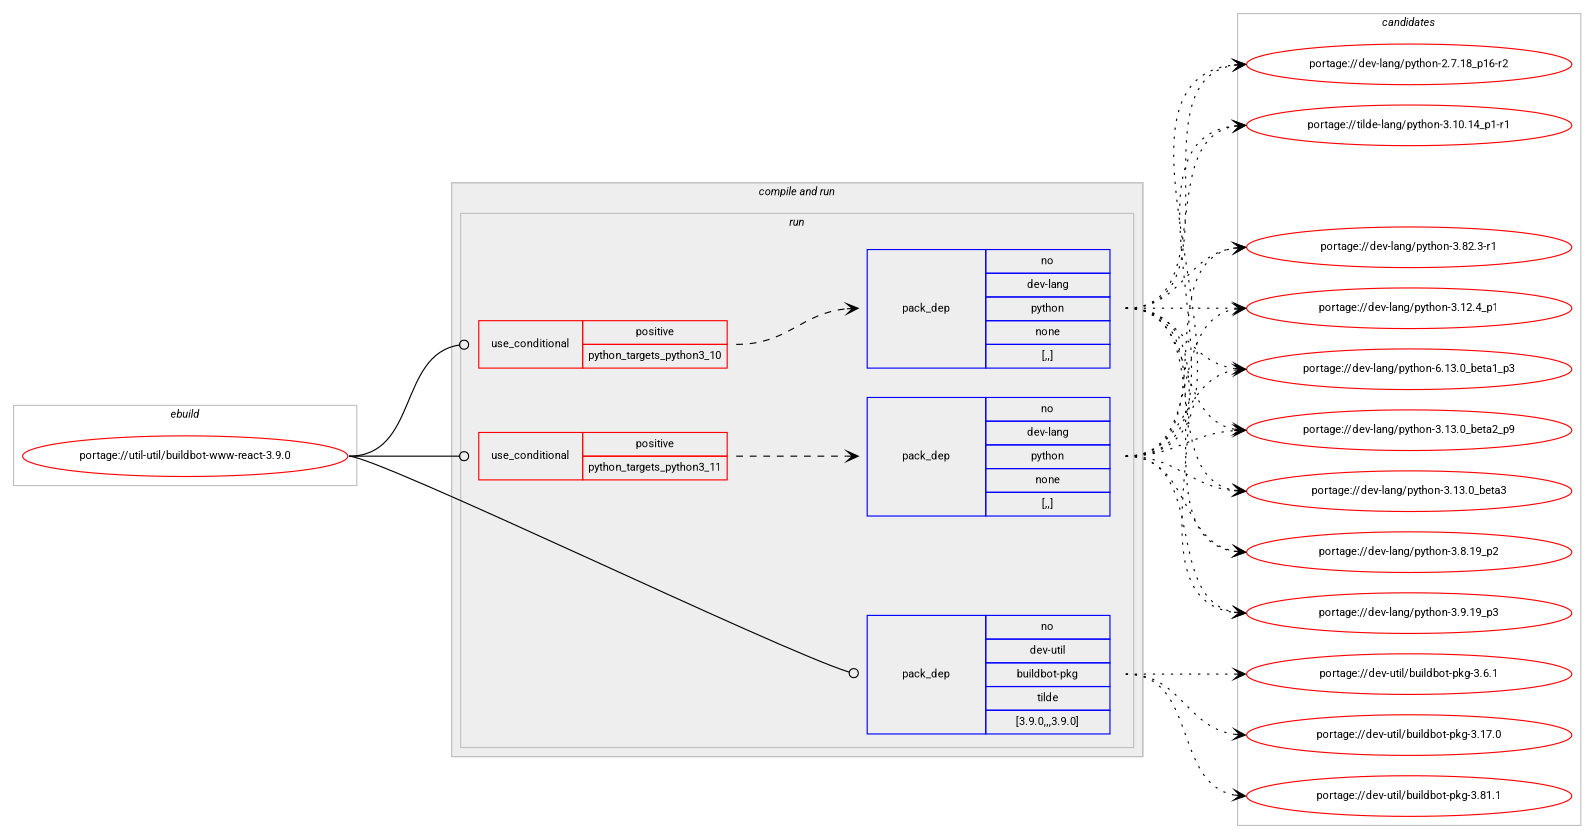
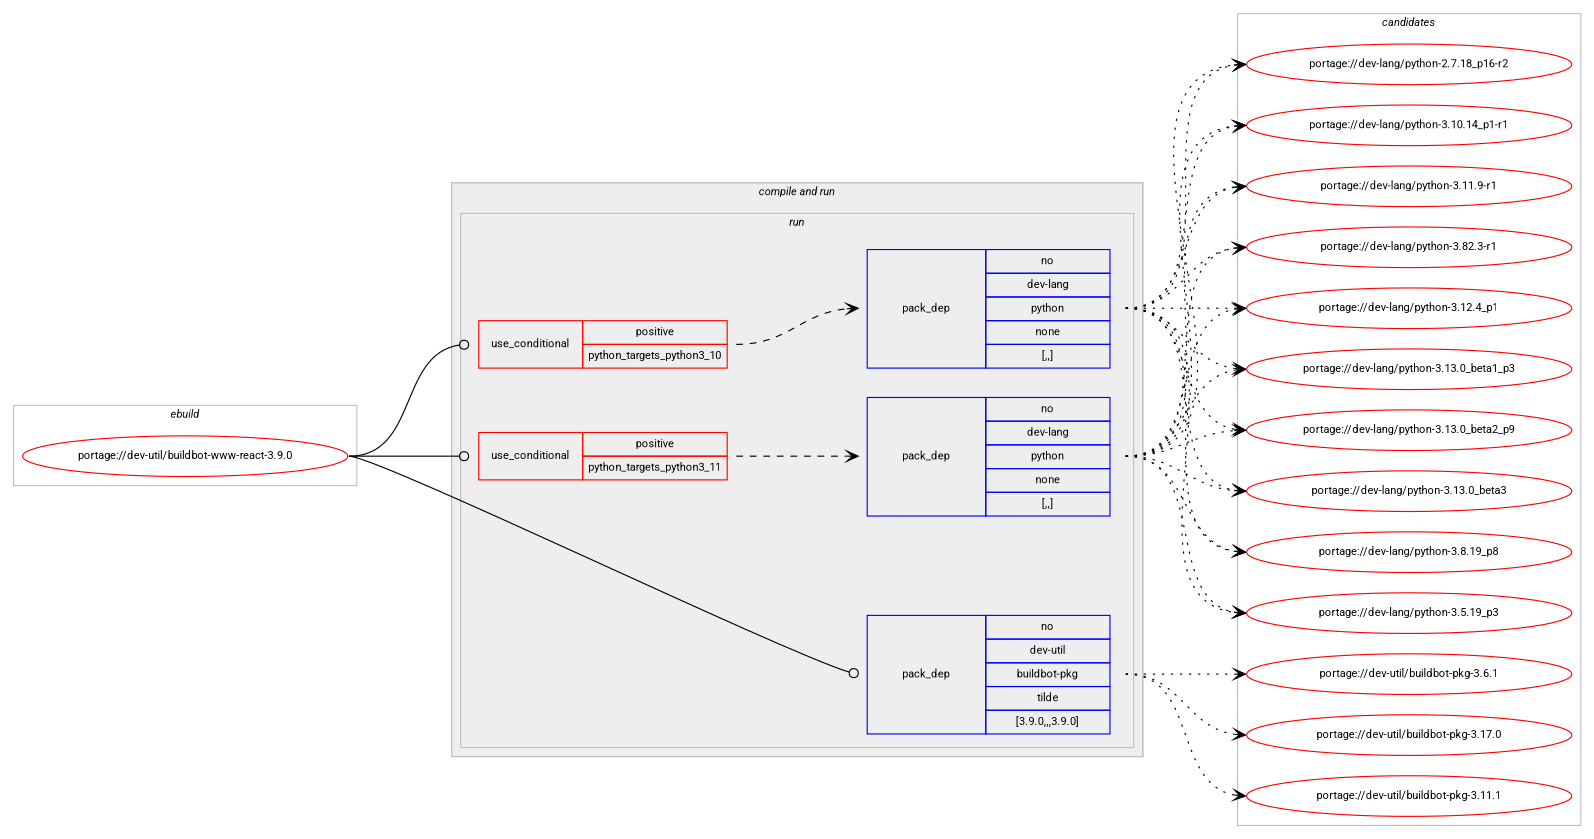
node "portage://tilde-lang/python-3.10.14_p1-r1": label "portage://tilde-lang/python-3.10.14_p1-r1" -> "portage://dev-lang/python-3.10.14_p1-r1"
node "portage://dev-lang/python-3.11.9-r1": added
node "portage://dev-lang/python-6.13.0_beta1_p3": label "portage://dev-lang/python-6.13.0_beta1_p3" -> "portage://dev-lang/python-3.13.0_beta1_p3"
node "portage://util-util/buildbot-www-react-3.9.0": label "portage://util-util/buildbot-www-react-3.9.0" -> "portage://dev-util/buildbot-www-react-3.9.0"
node "portage://dev-lang/python-3.8.19_p2": label "portage://dev-lang/python-3.8.19_p2" -> "portage://dev-lang/python-3.8.19_p8"
node "portage://dev-lang/python-3.9.19_p3": label "portage://dev-lang/python-3.9.19_p3" -> "portage://dev-lang/python-3.5.19_p3"
node "portage://dev-util/buildbot-pkg-3.81.1": label "portage://dev-util/buildbot-pkg-3.81.1" -> "portage://dev-util/buildbot-pkg-3.11.1"
